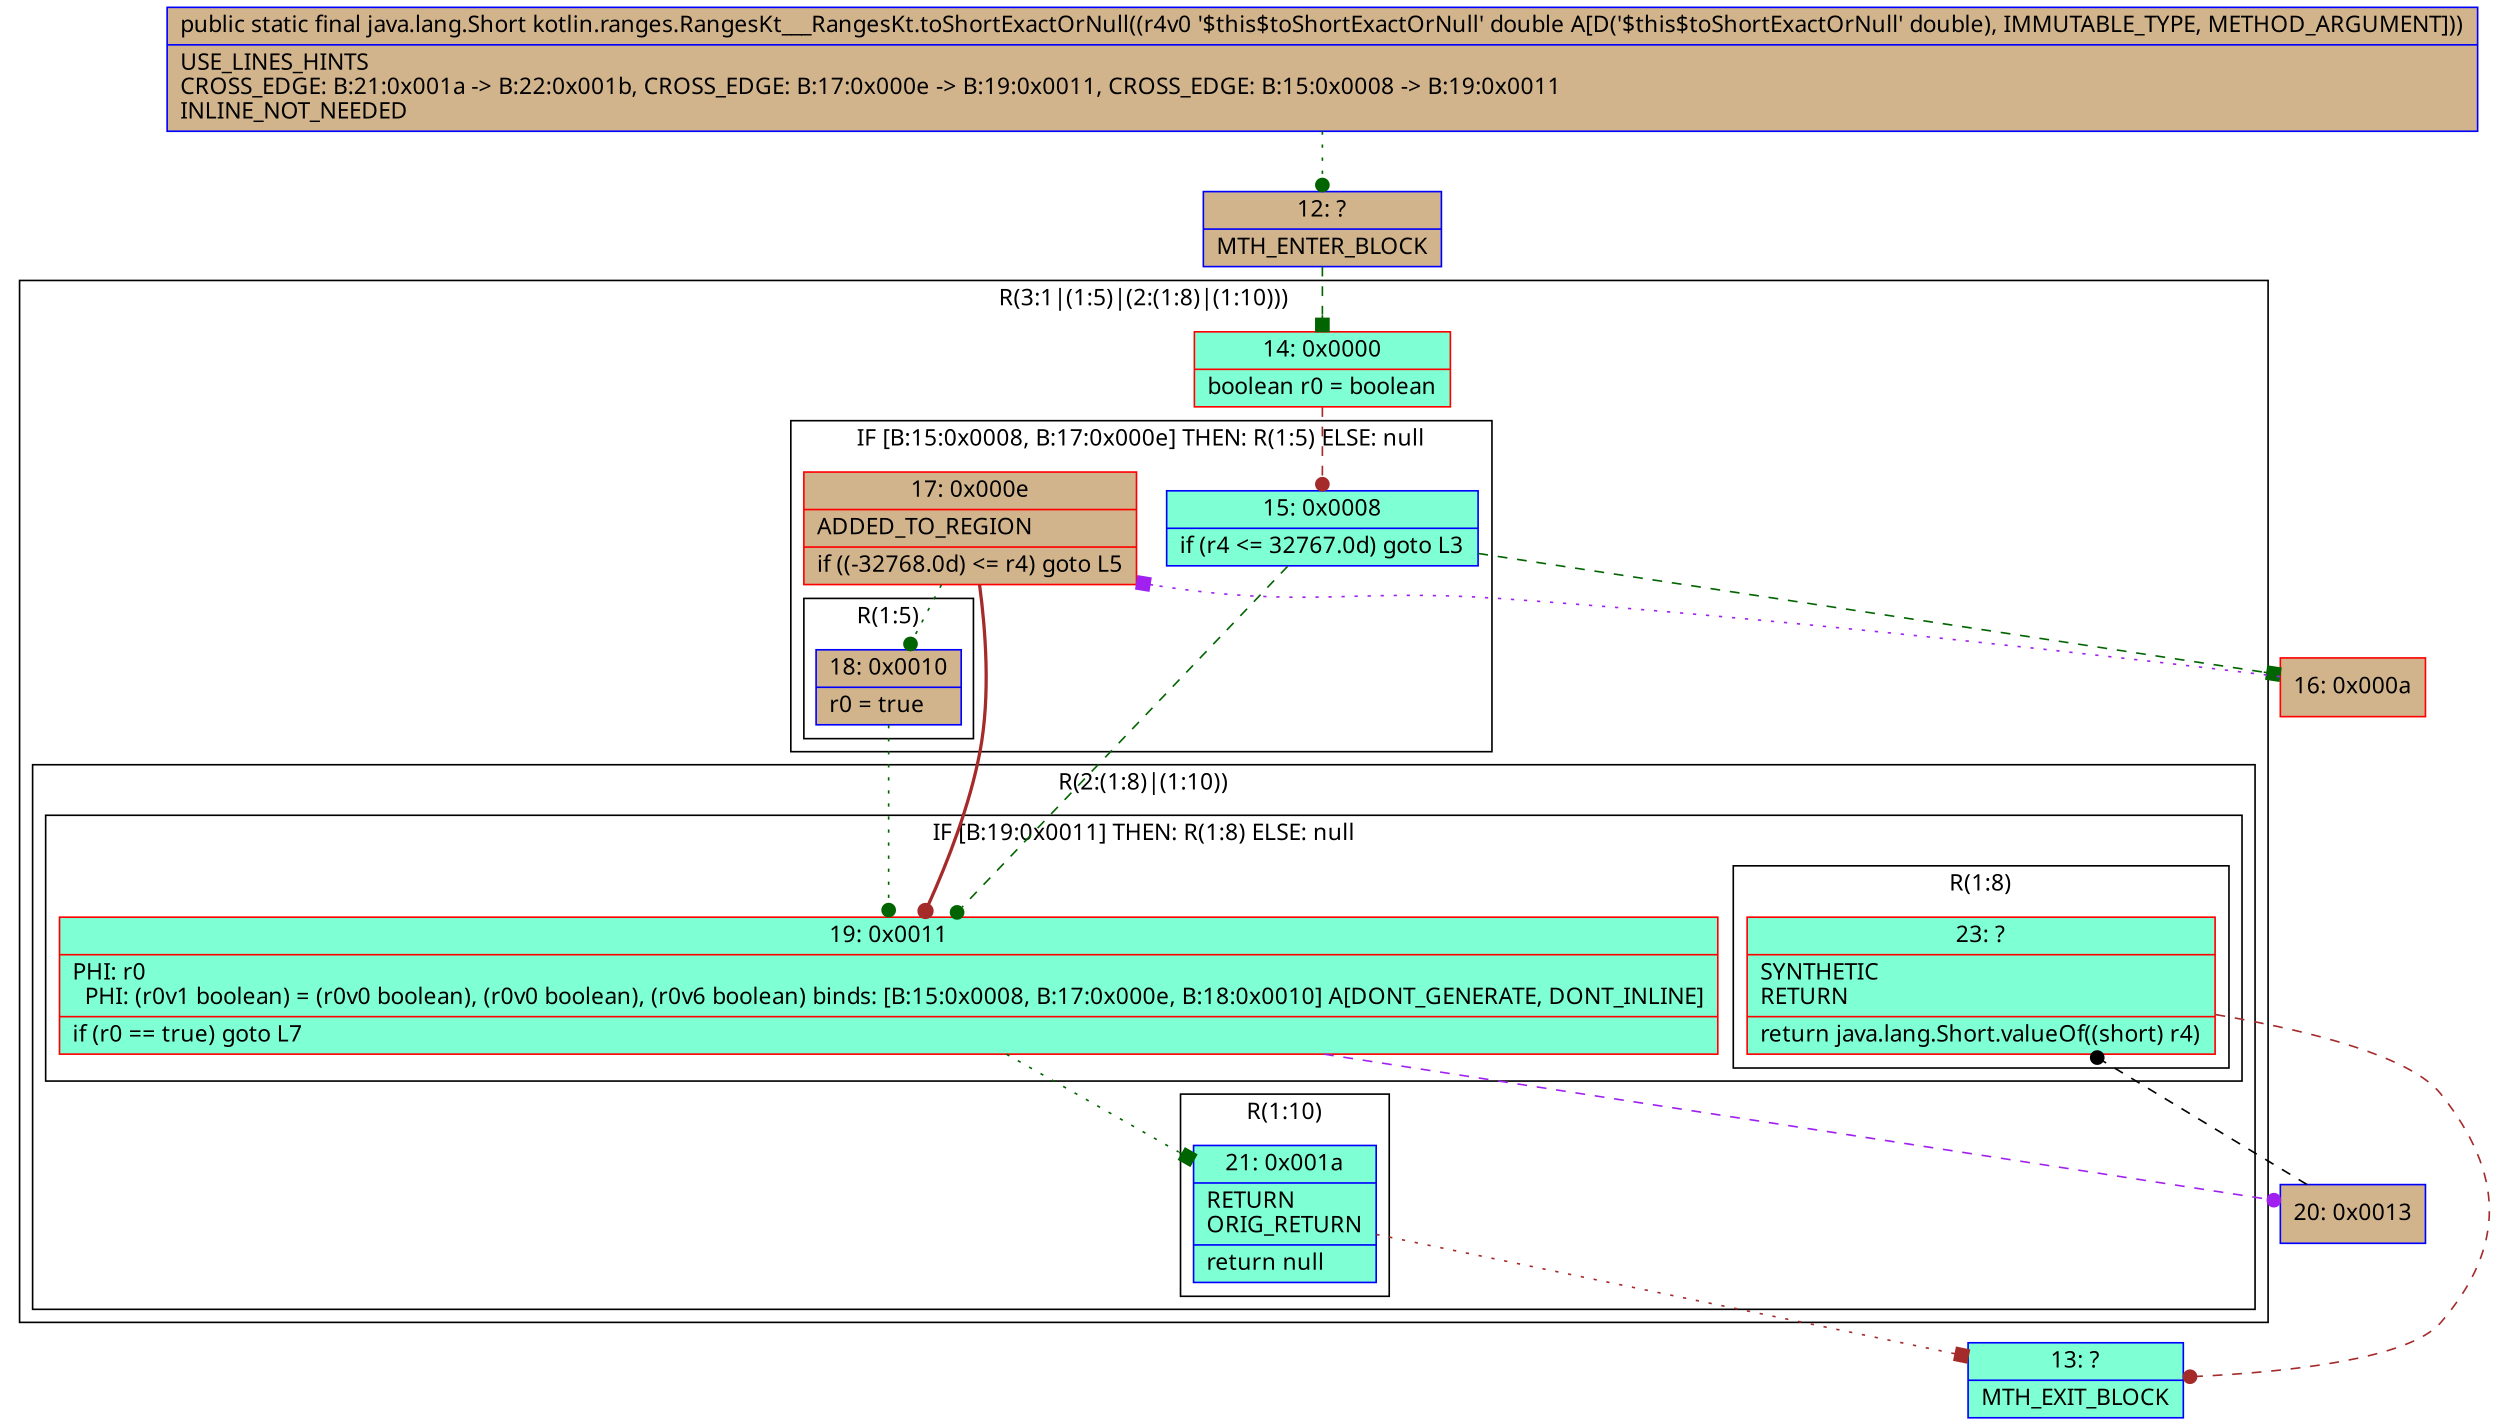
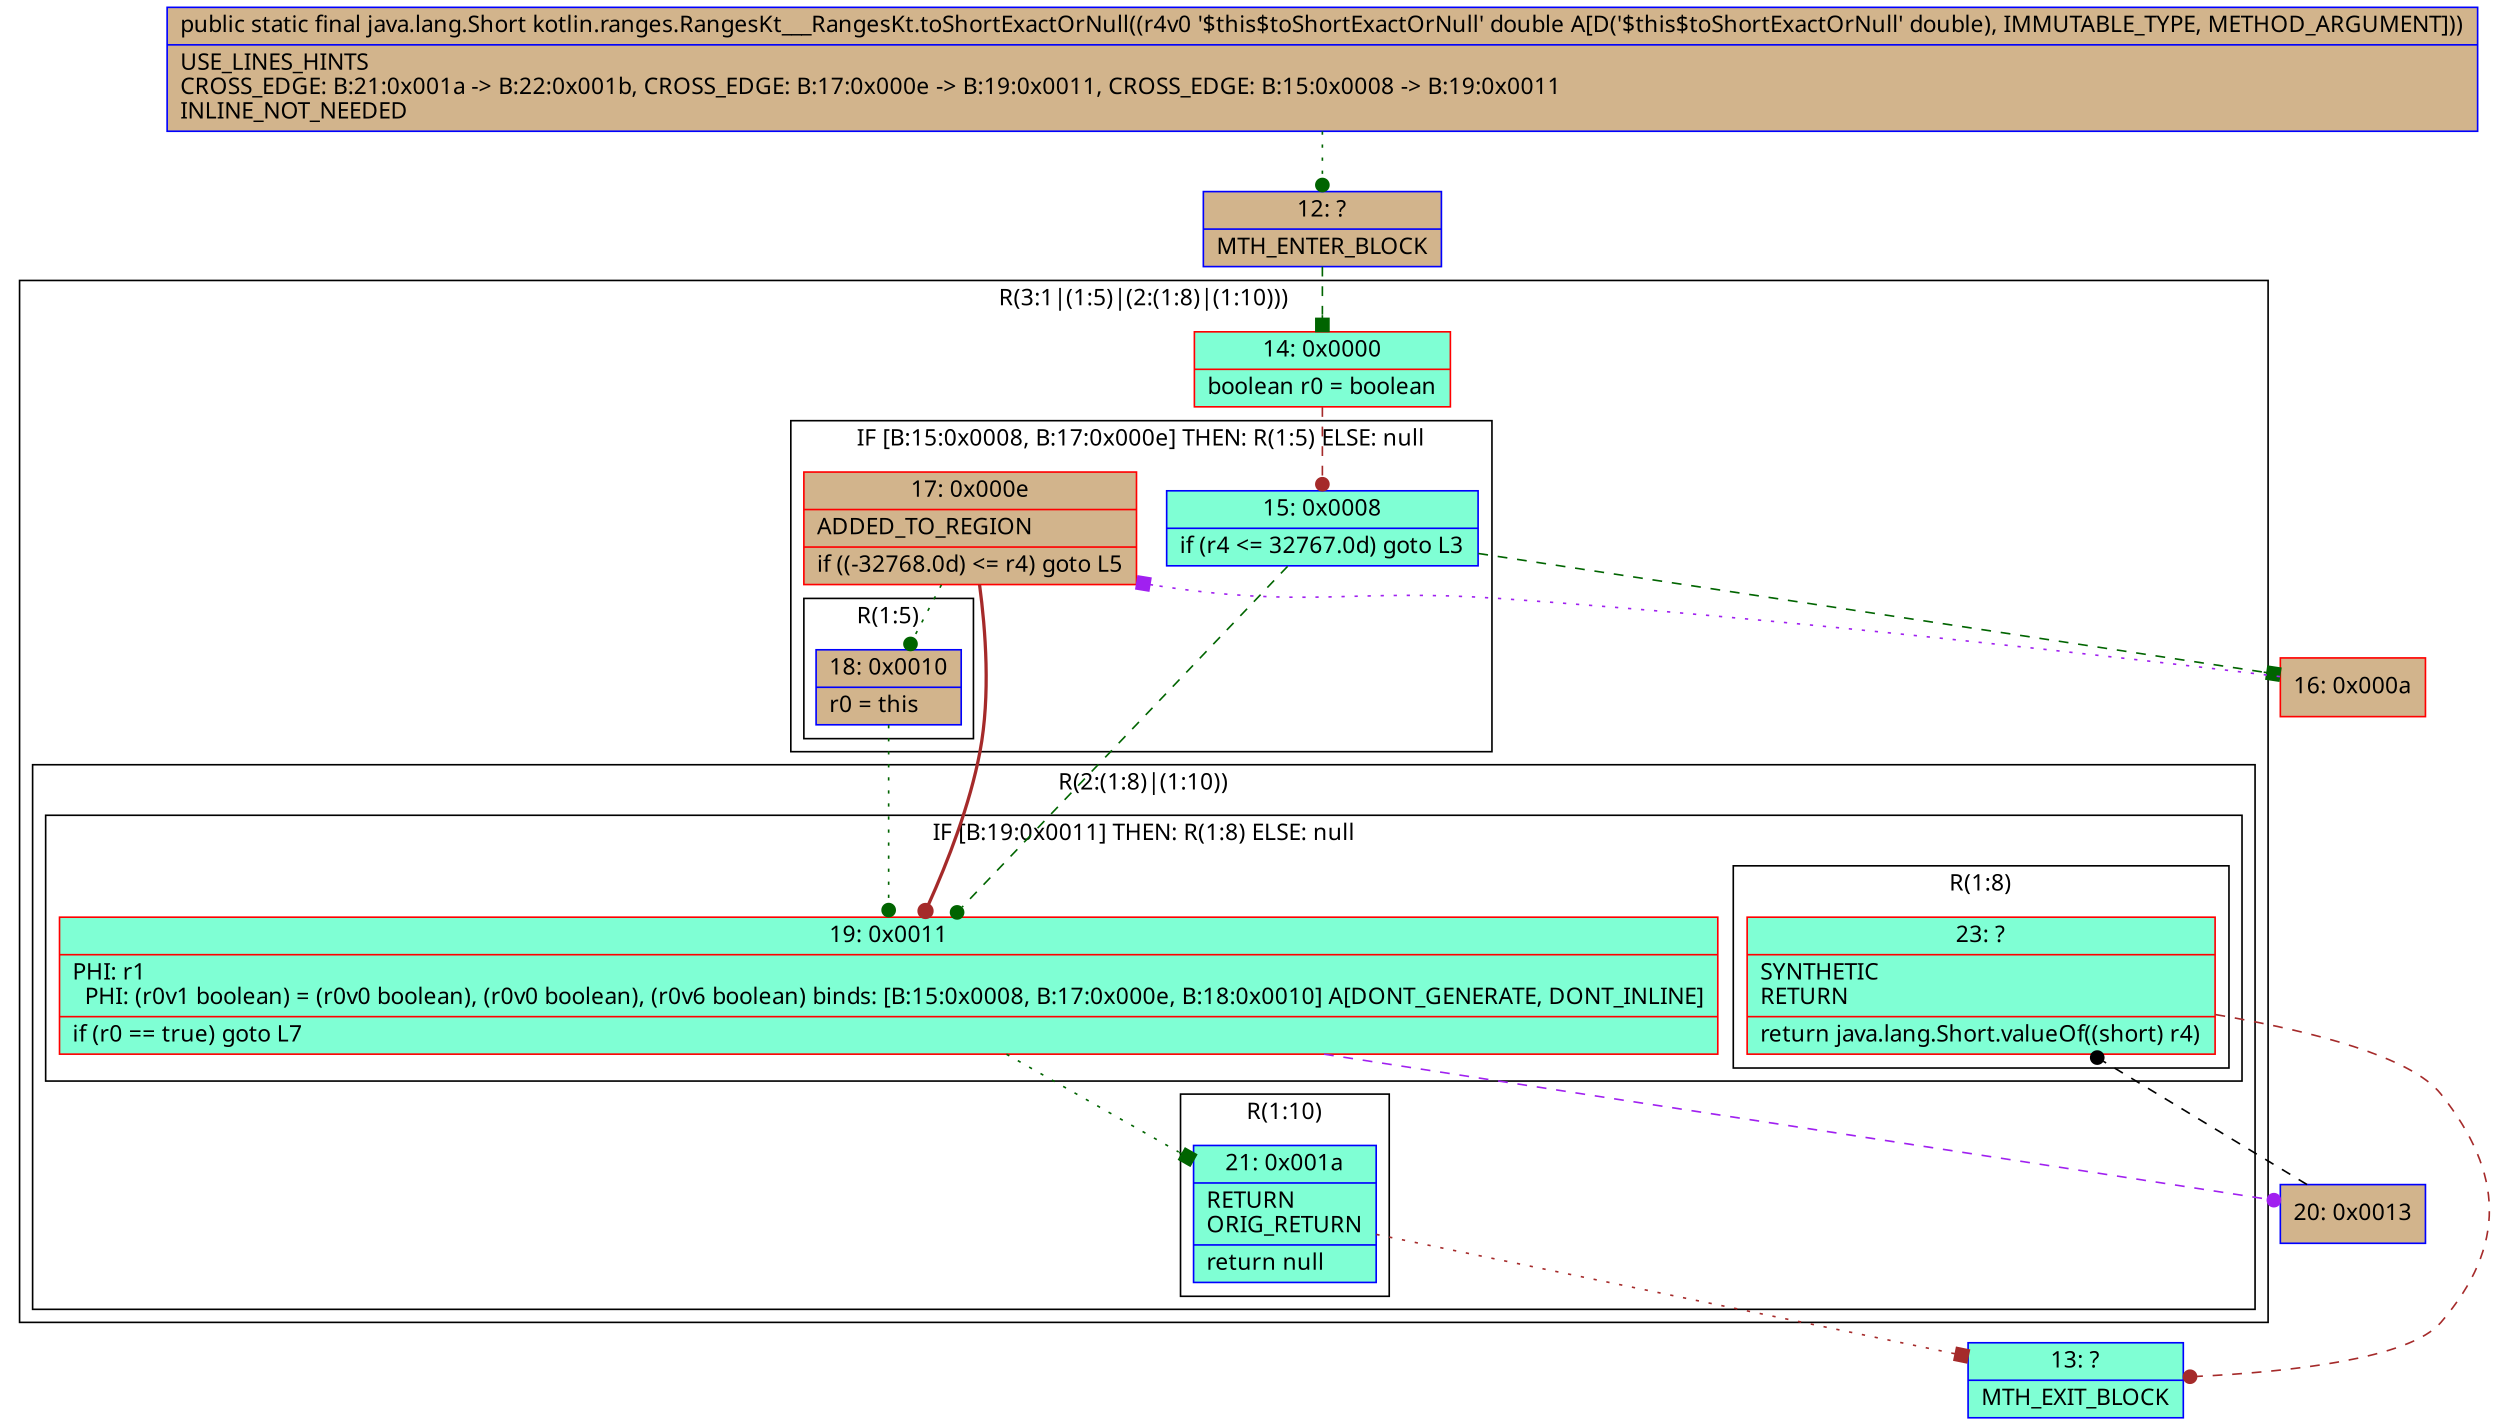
node "18: 0x0010": text "r0 = true" -> "r0 = this"
node "19: 0x0011": text "PHI: r0" -> "PHI: r1"
